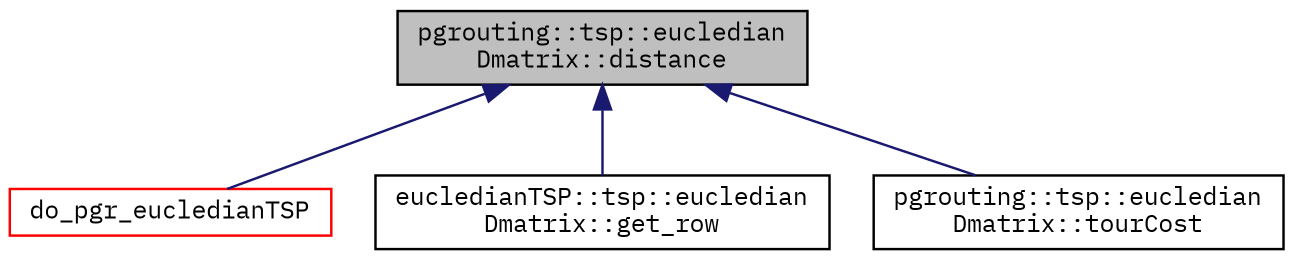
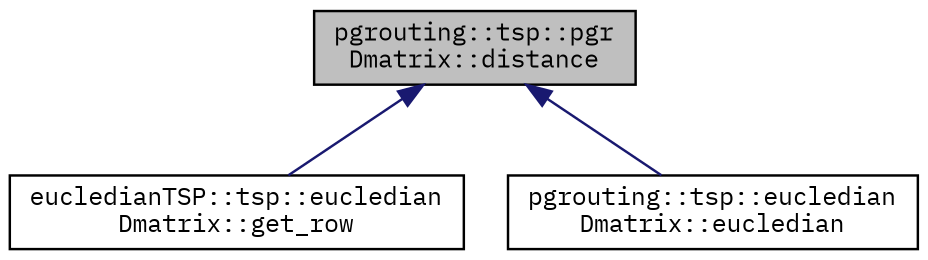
node "pgrouting::tsp::eucledian Dmatrix::distance": label "pgrouting::tsp::eucledian Dmatrix::distance" -> "pgrouting::tsp::pgr Dmatrix::distance"
node "do_pgr_eucledianTSP": removed
node "pgrouting::tsp::eucledian Dmatrix::tourCost": label "pgrouting::tsp::eucledian Dmatrix::tourCost" -> "pgrouting::tsp::eucledian Dmatrix::eucledian"
